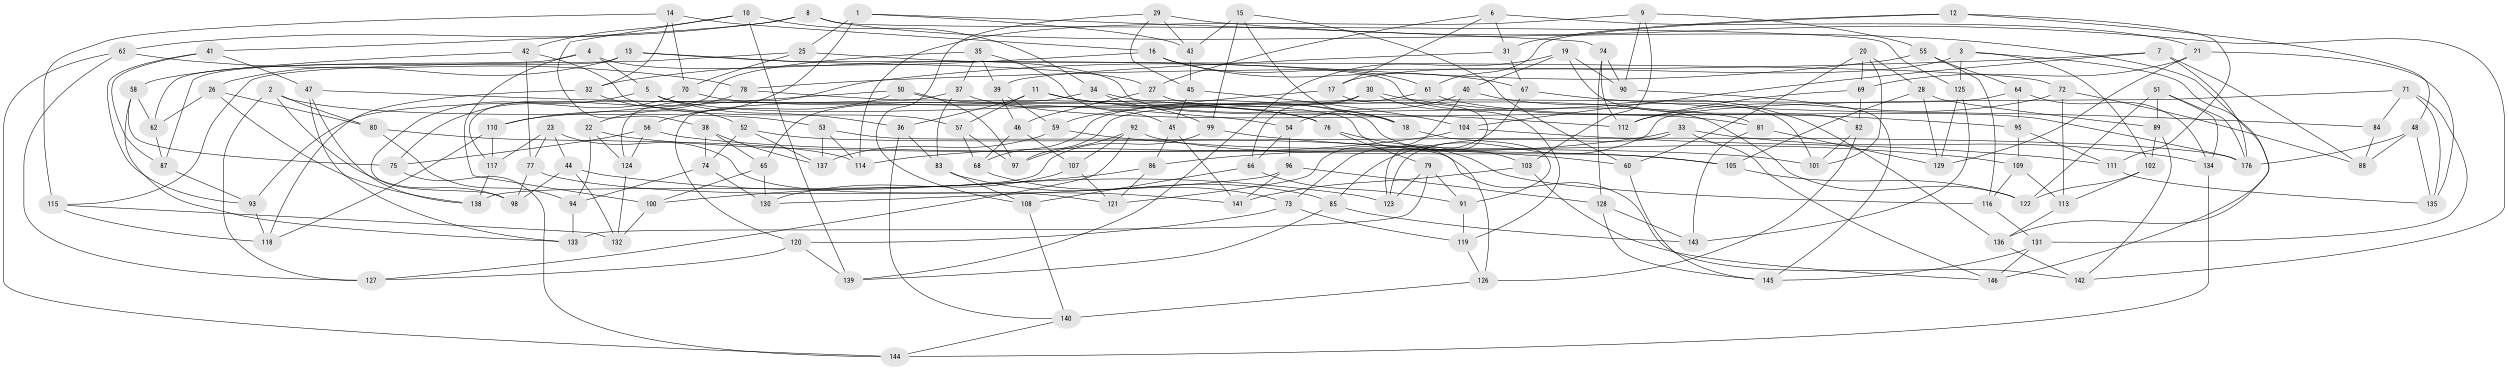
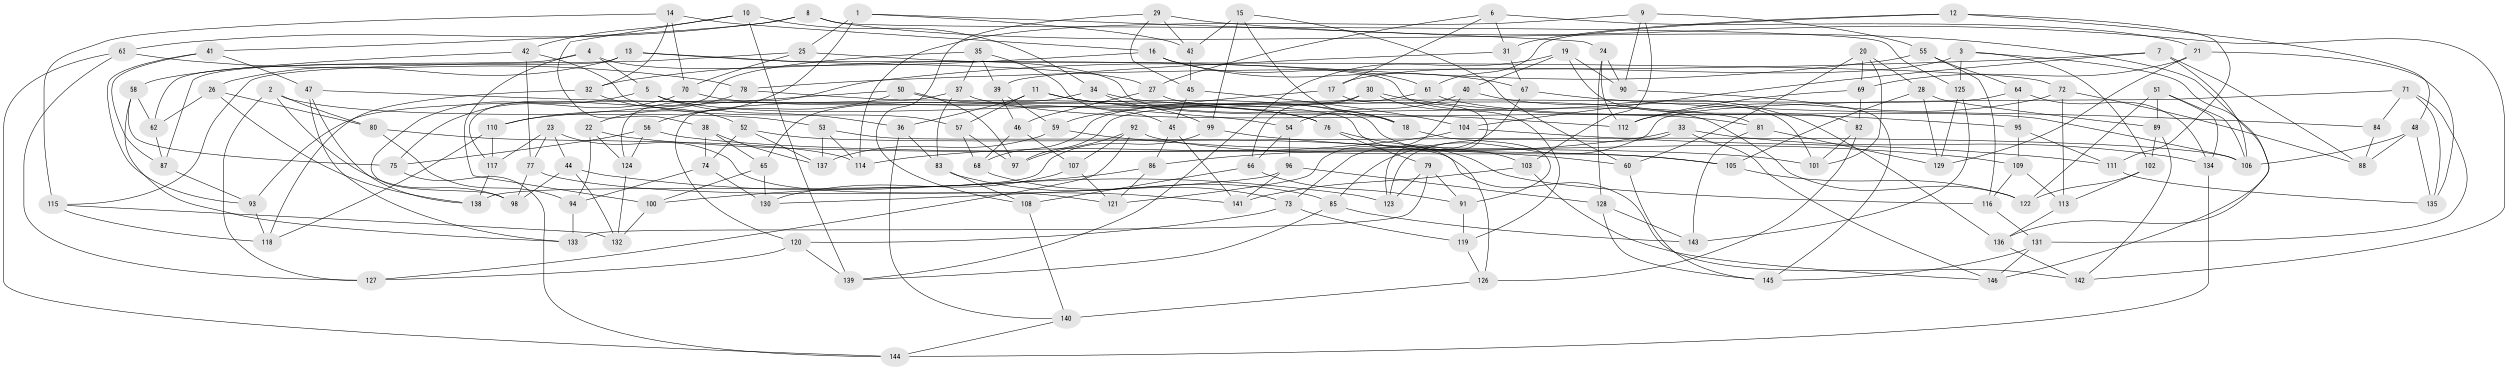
node "176": label "176" -> "106"
